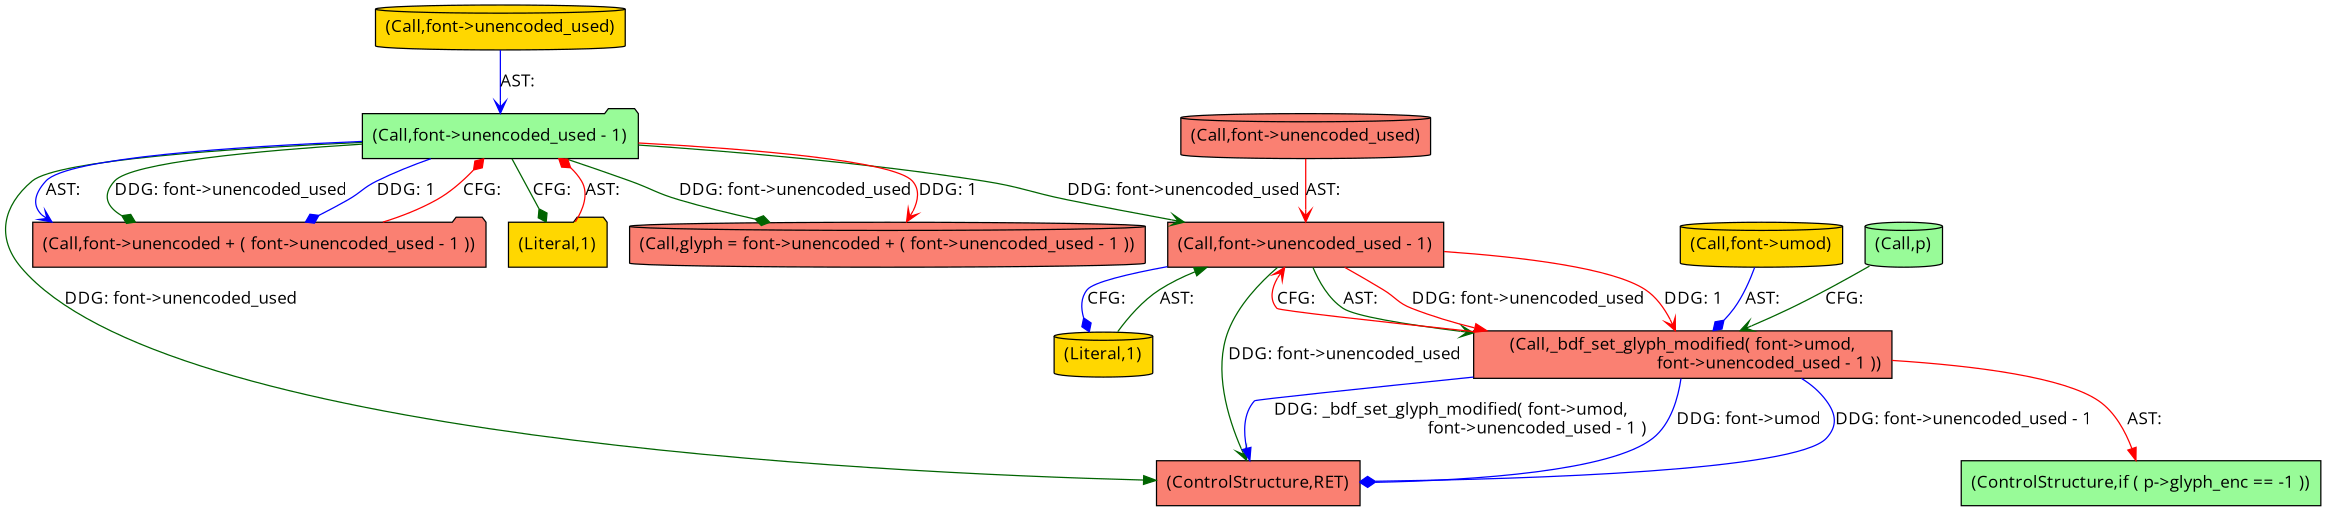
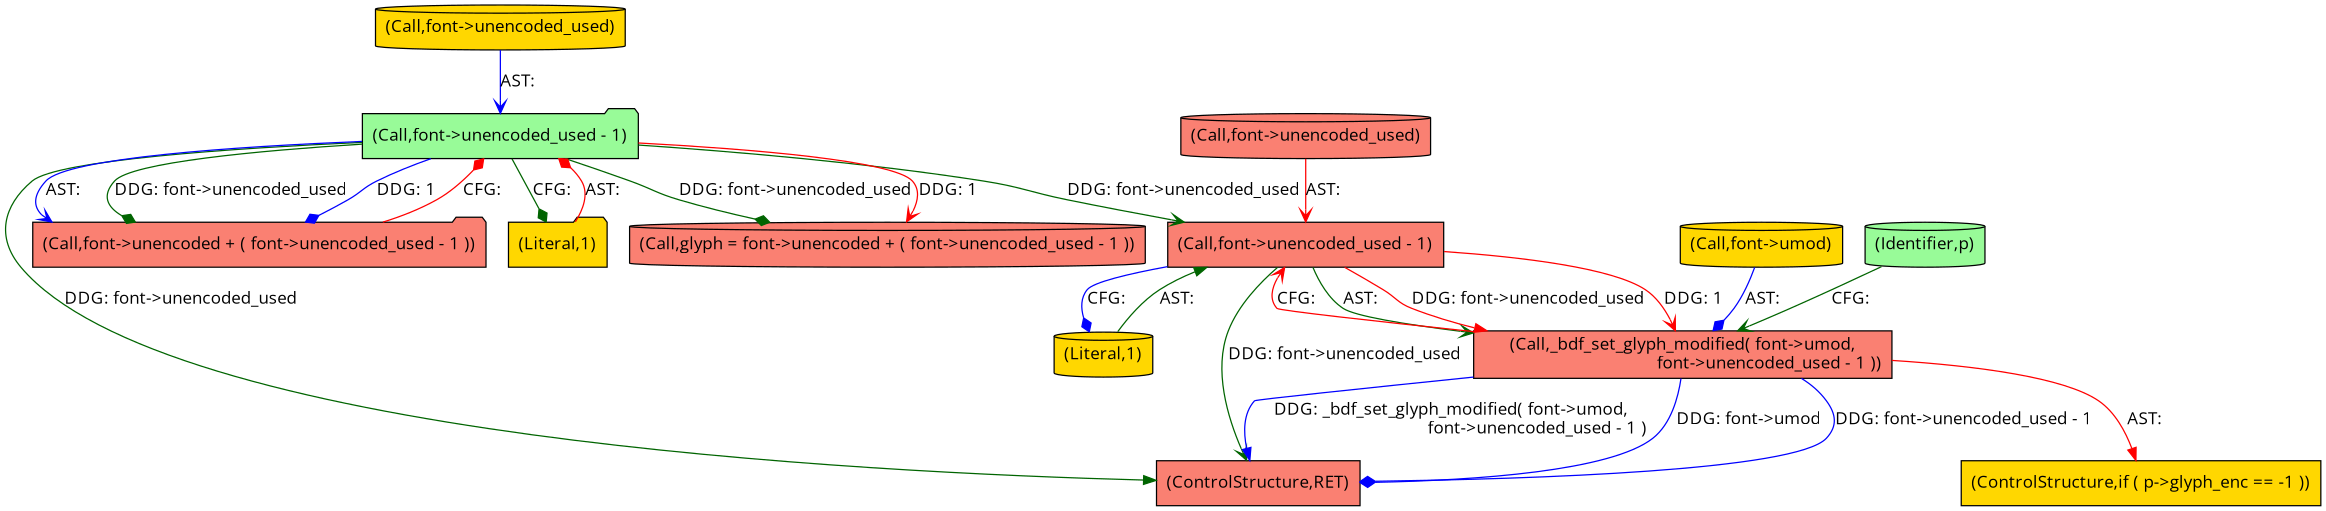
node "(Call,p)": label "(Call,p)" -> "(Identifier,p)"
node "(ControlStructure,if ( p->glyph_enc == -1 ))": fillcolor palegreen -> gold
